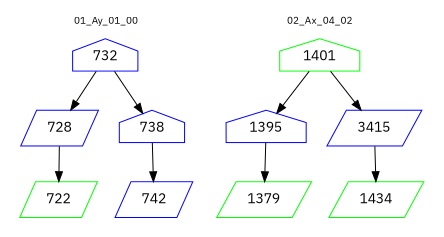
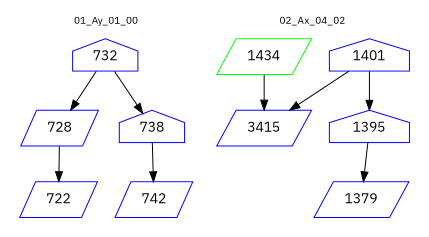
node "1401": color green -> blue
edge "3415" -> "1434": reversed
node "722": color green -> blue
node "1379": color green -> blue
